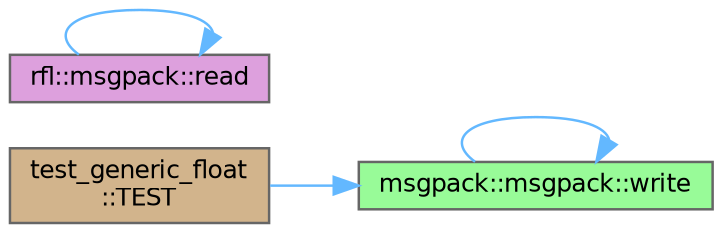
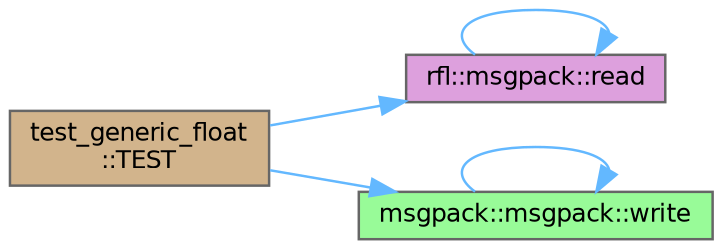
edge "test_generic_float ::TEST" -> "rfl::msgpack::read": added
